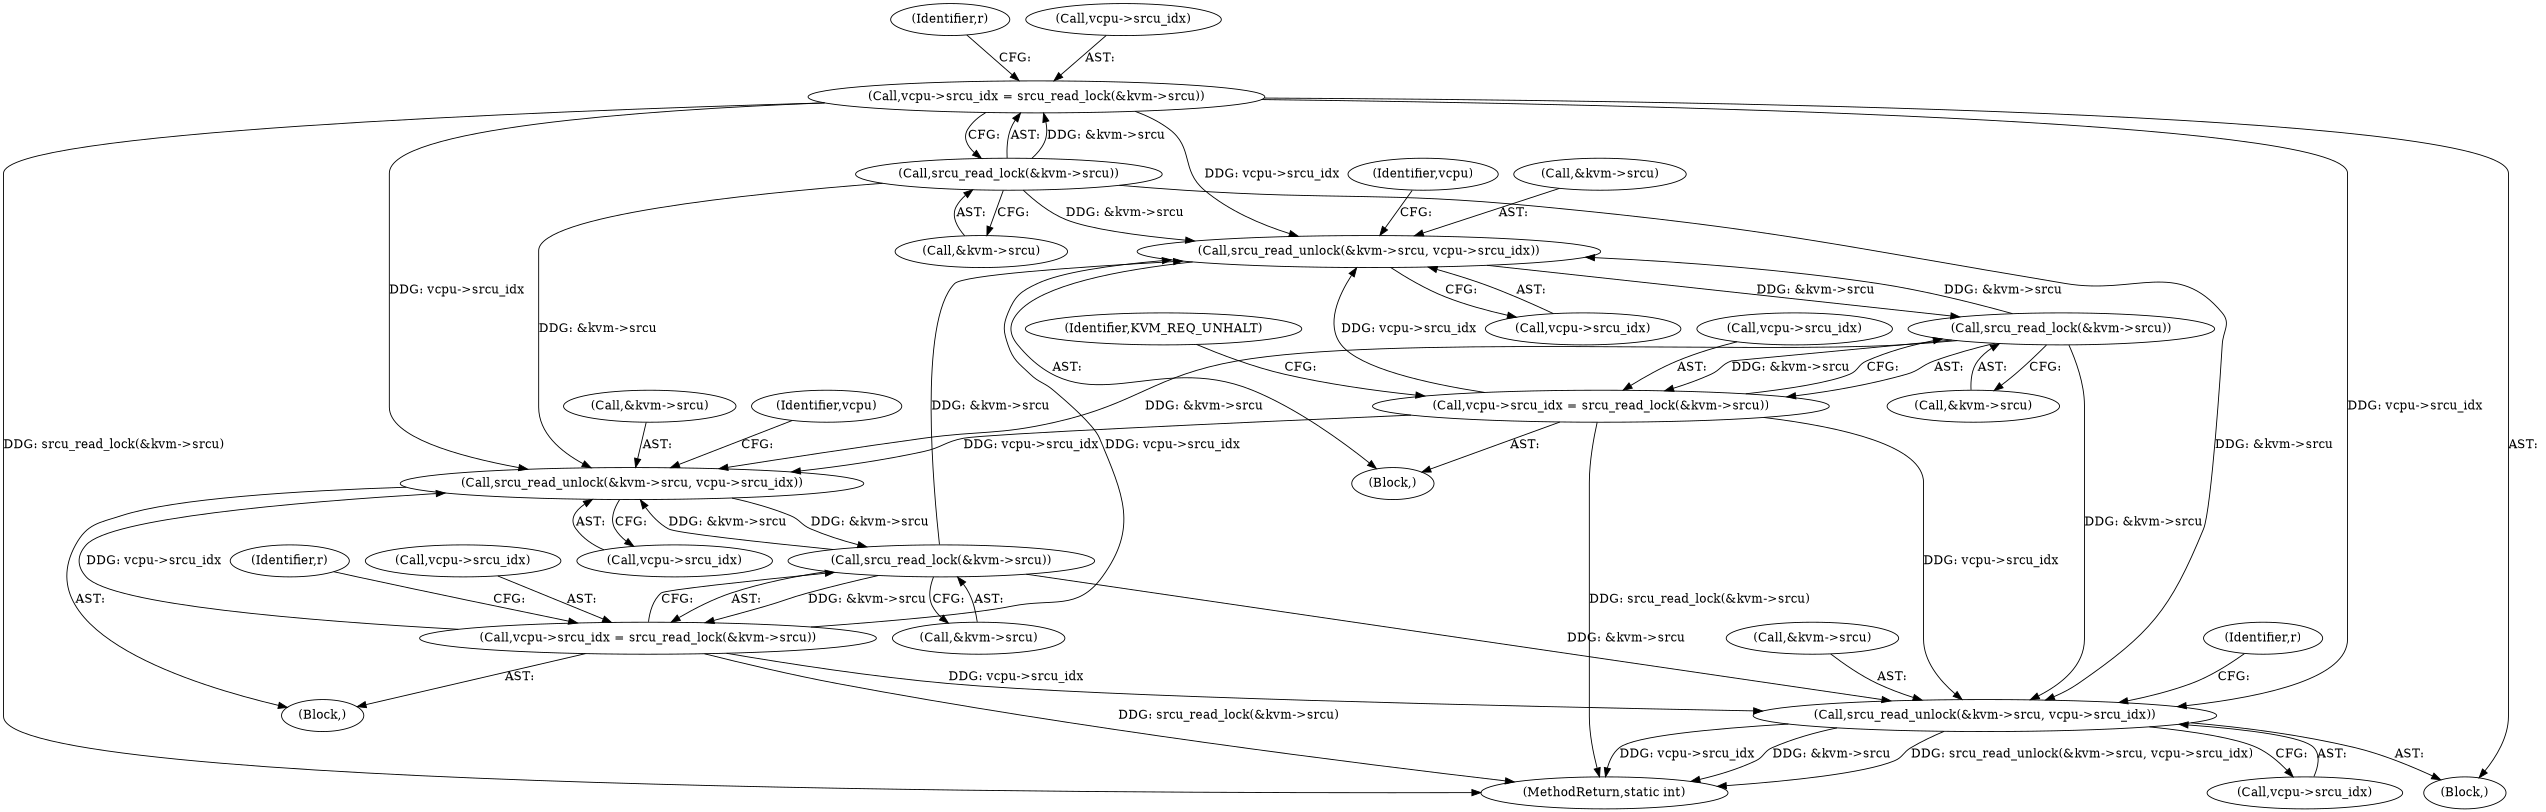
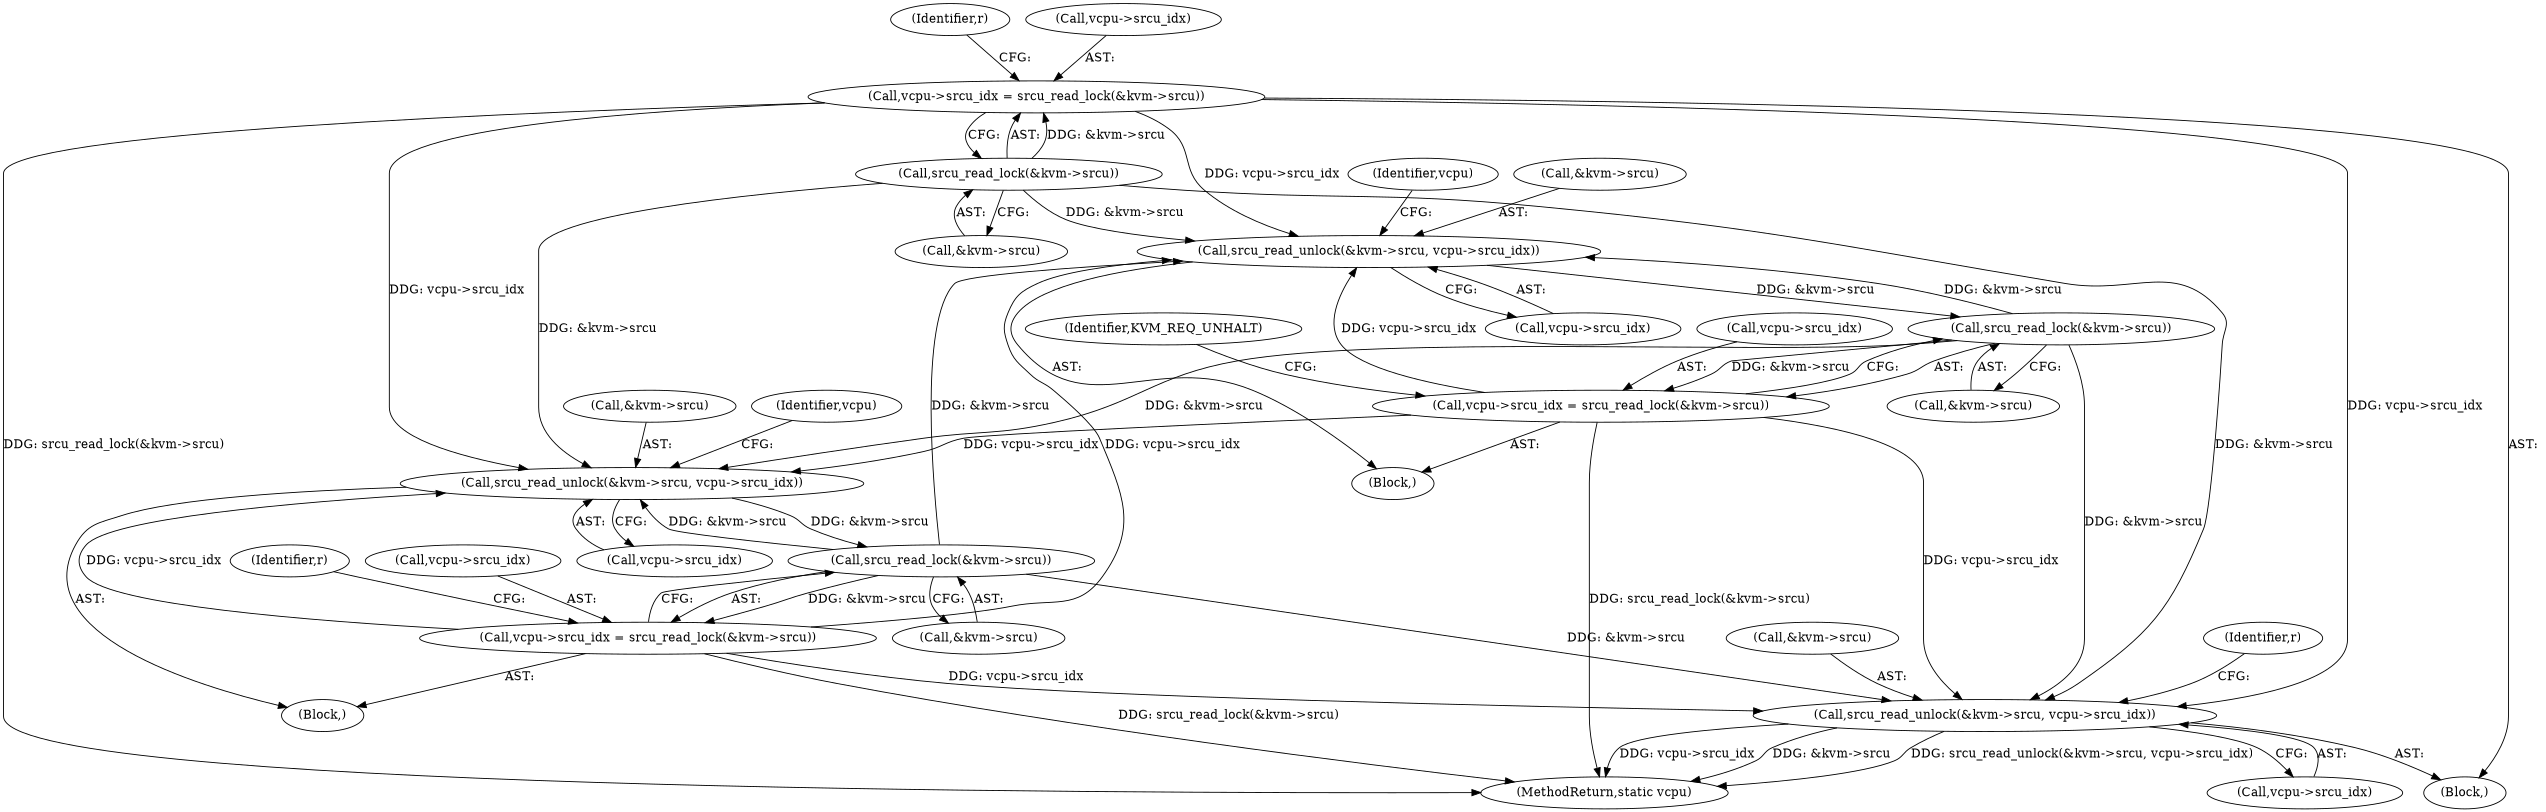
node "(MethodReturn,static int)": label "(MethodReturn,static int)" -> "(MethodReturn,static vcpu)"
